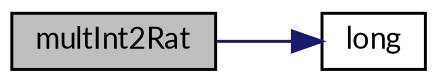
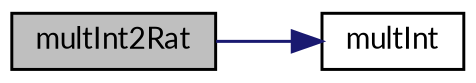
node "long": label "long" -> "multInt"
